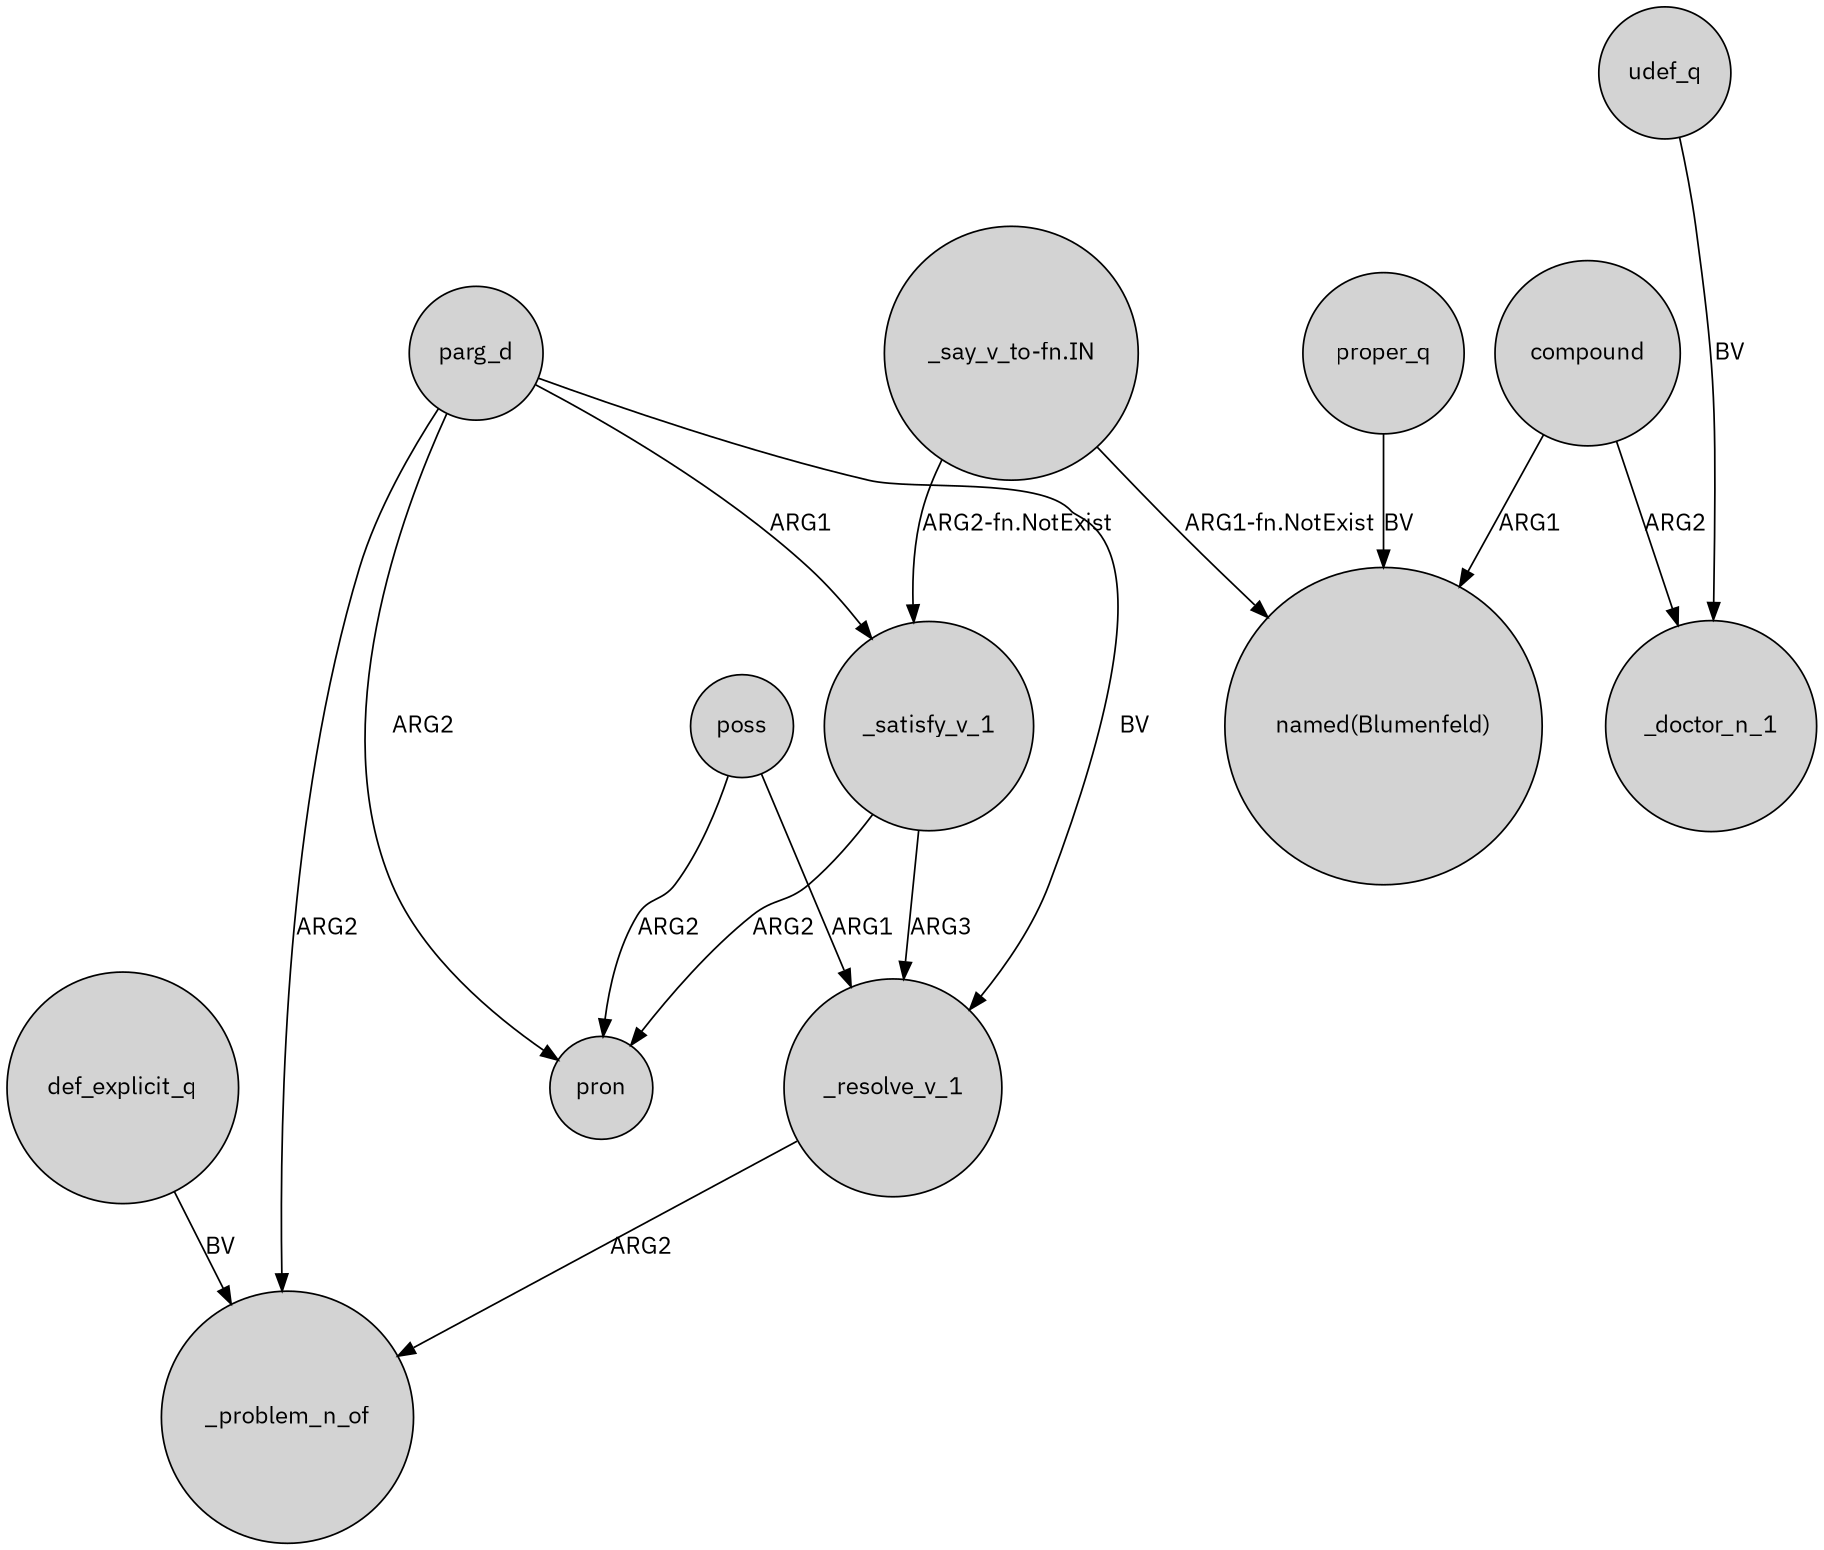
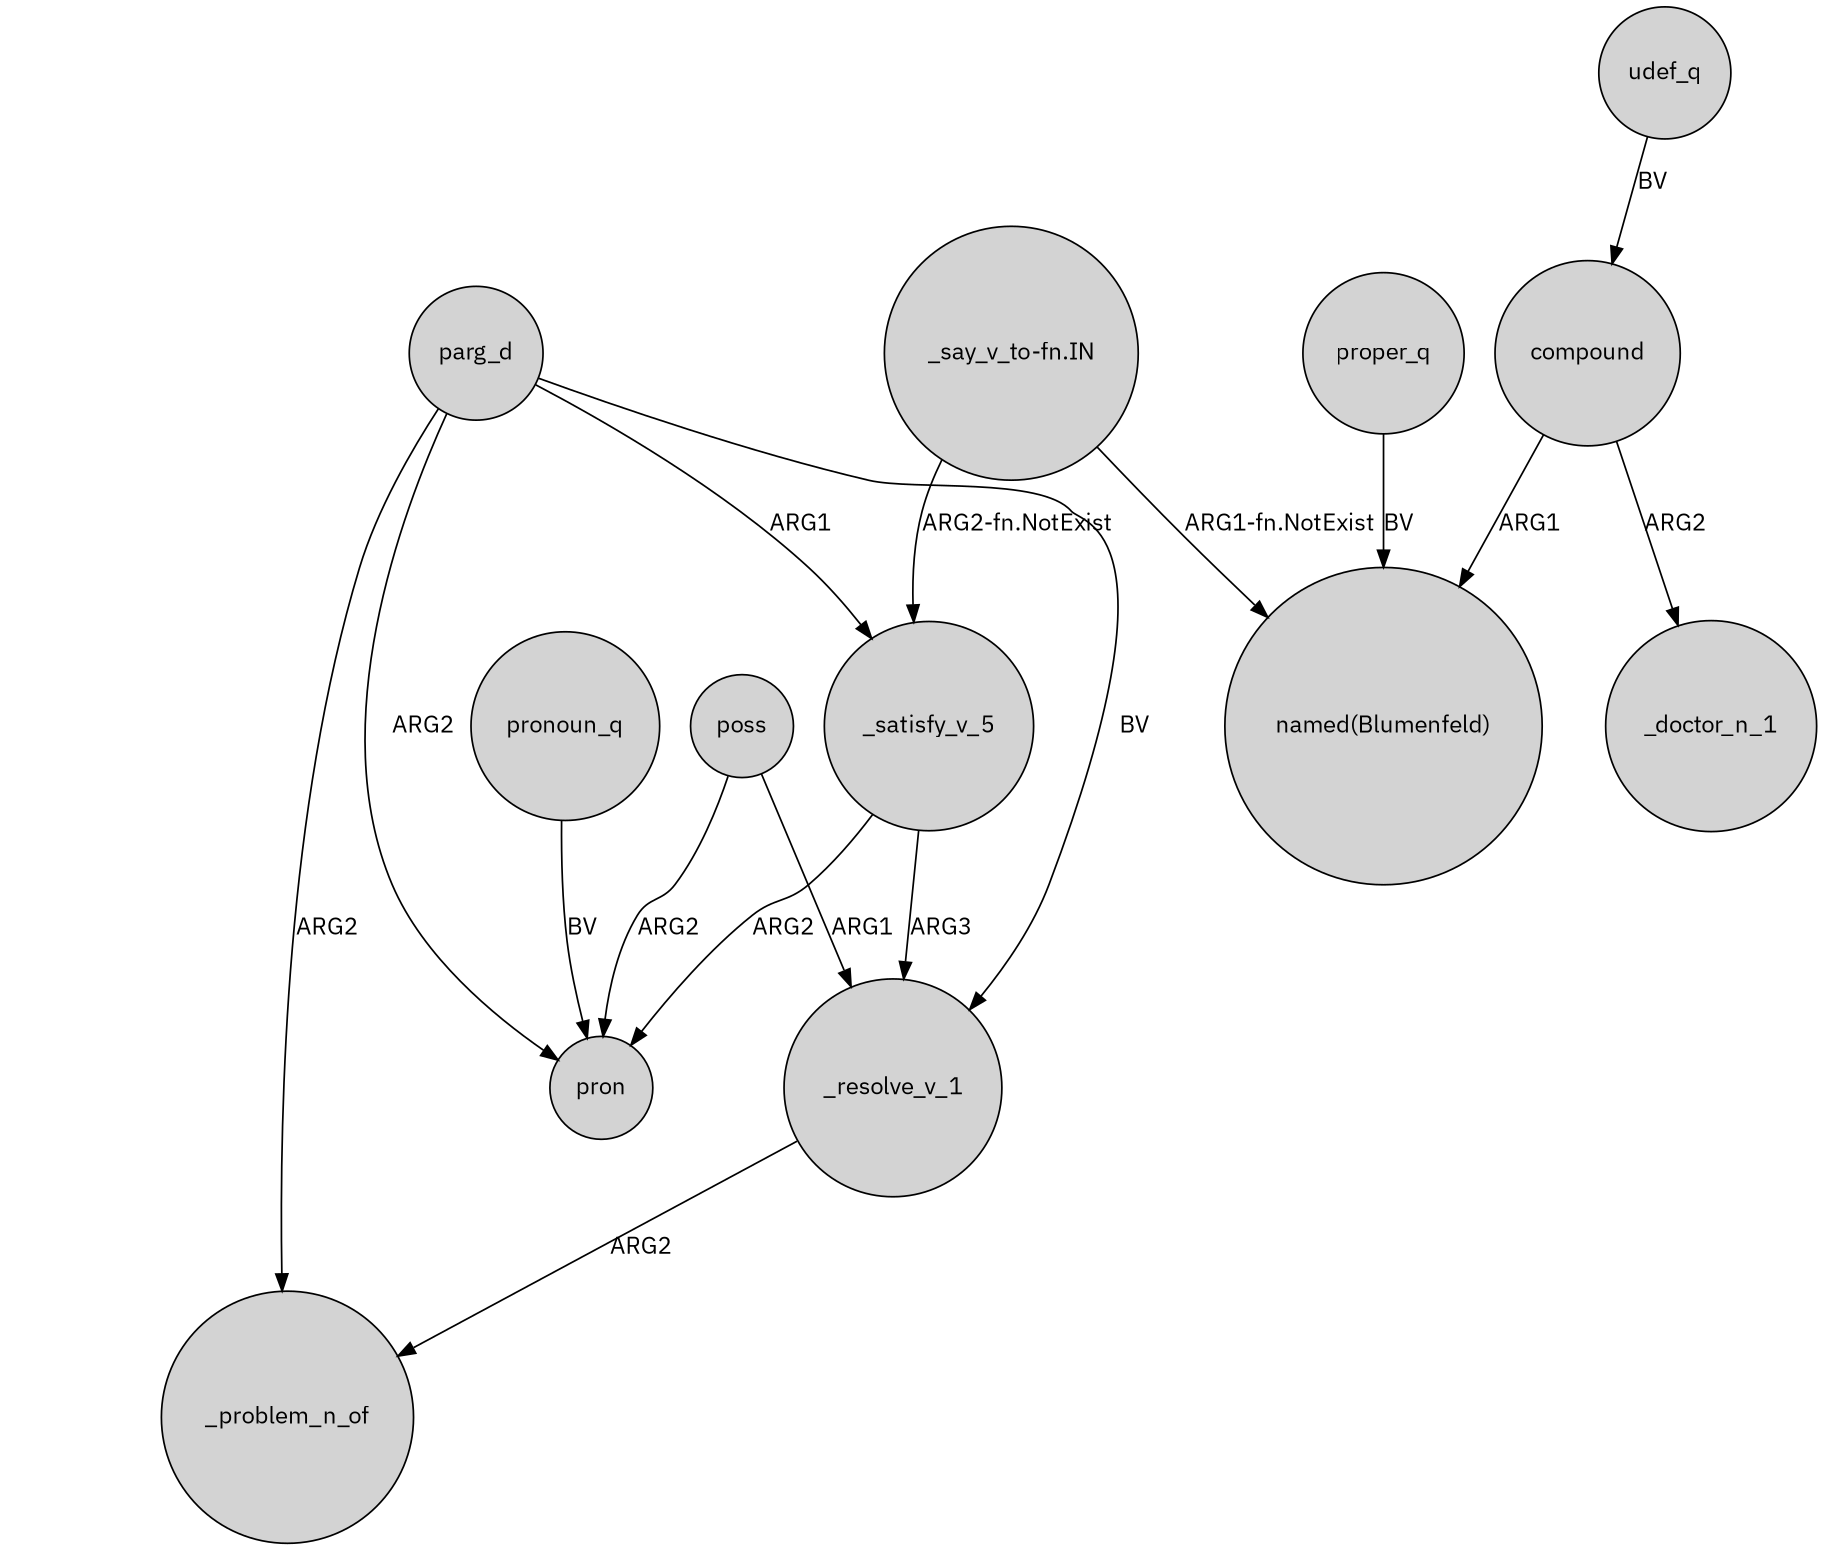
edge "udef_q" -> "_doctor_n_1": now "udef_q" -> "compound"
node "pronoun_q": added
node "_satisfy_v_1": label "_satisfy_v_1" -> "_satisfy_v_5"
node "def_explicit_q": removed
